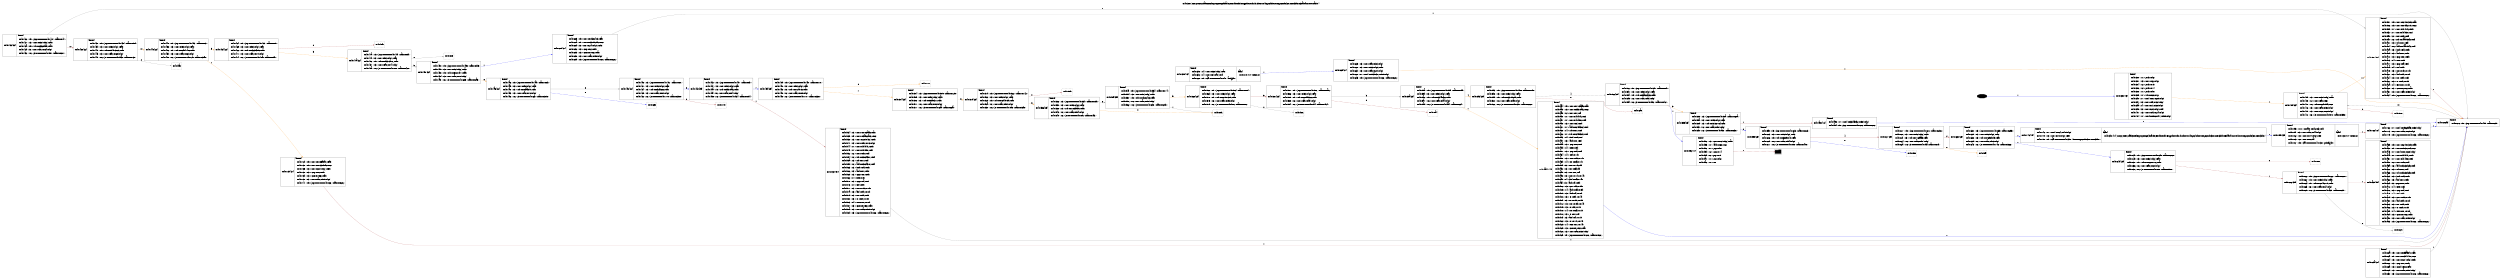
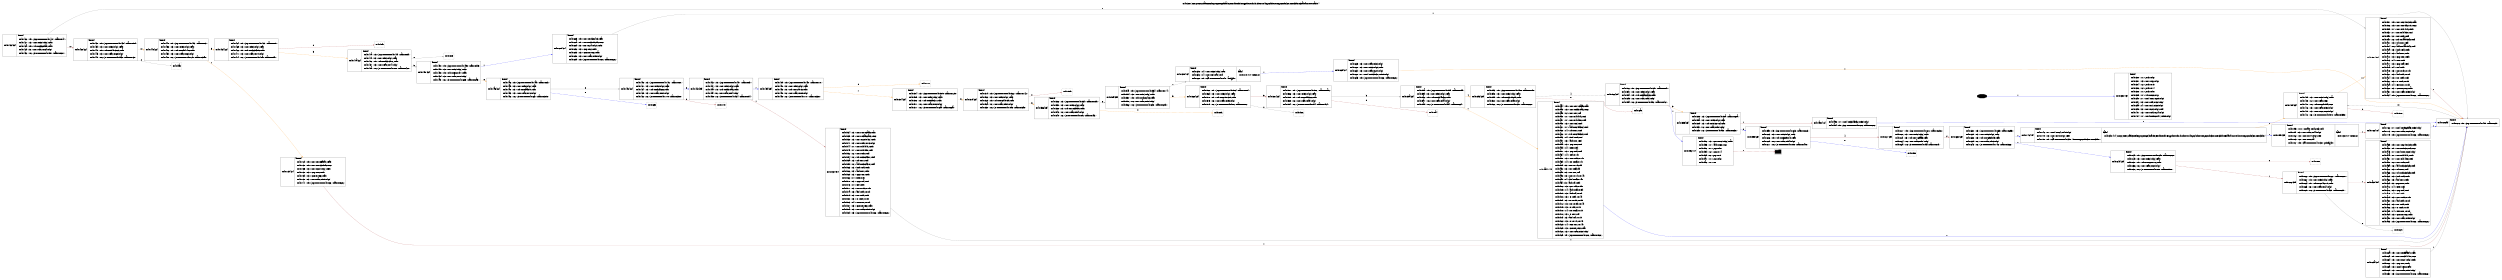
edge "0x4013e0 [43]" -> "0x40140b [23]": now "0x401746 [15]" -> "0x40140b [23]"
edge "0x40154f [25]" -> "0x4018dc": now "0x40154f [25]" -> "0x4016b8 [13]"
node "0x401bff": removed
